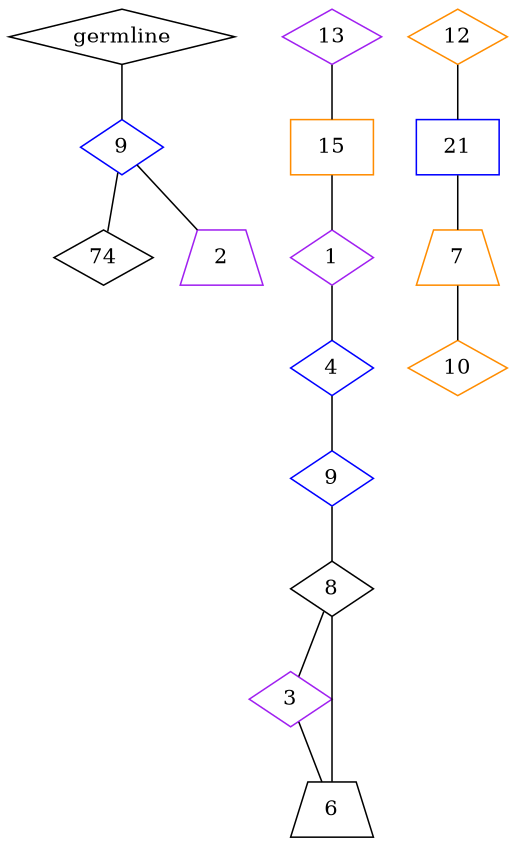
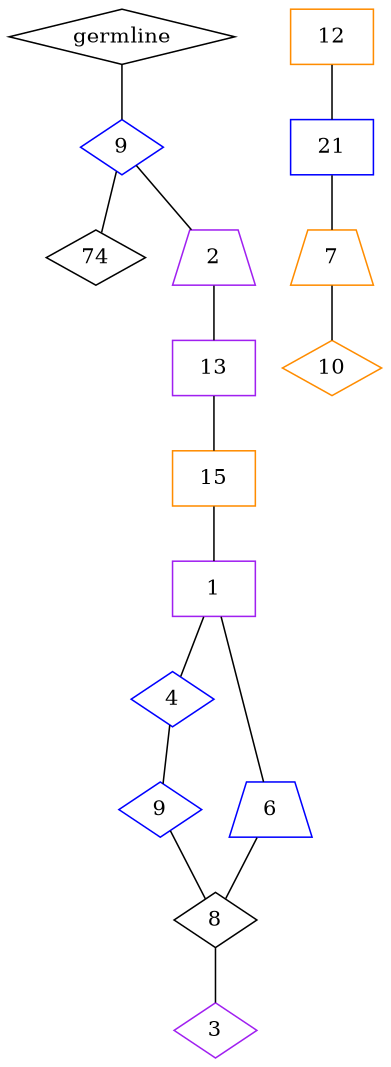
node "13": shape diamond -> box
node "12": shape diamond -> box
node "1": shape diamond -> box
edge "2" -- "13": added
edge "3" -- "6": now "1" -- "6"
node "6": color black -> blue
